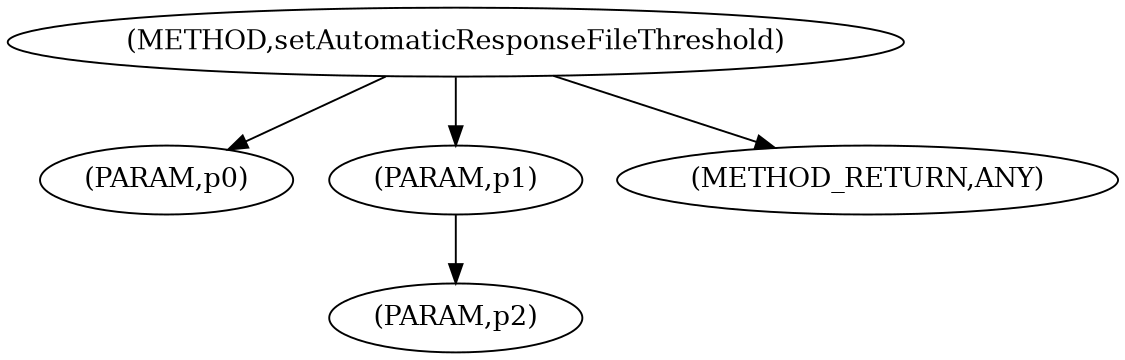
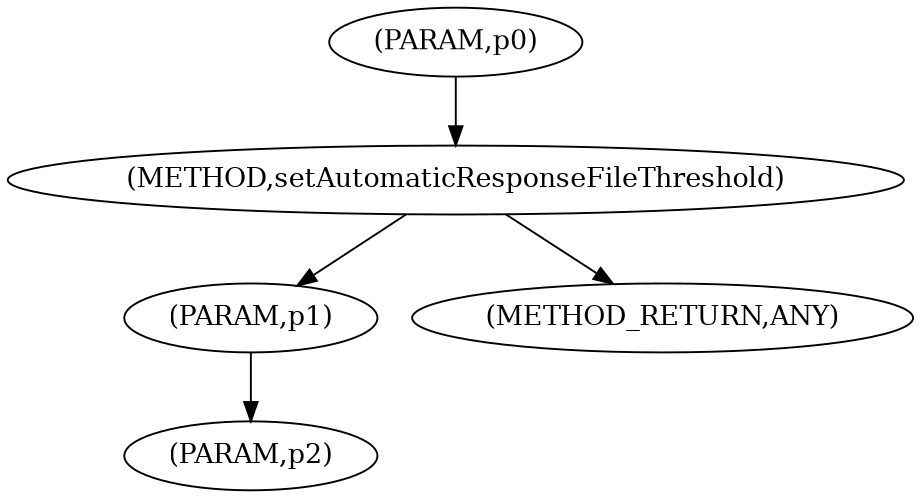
edge "(METHOD,setAutomaticResponseFileThreshold)" -> "(PARAM,p0)": reversed
